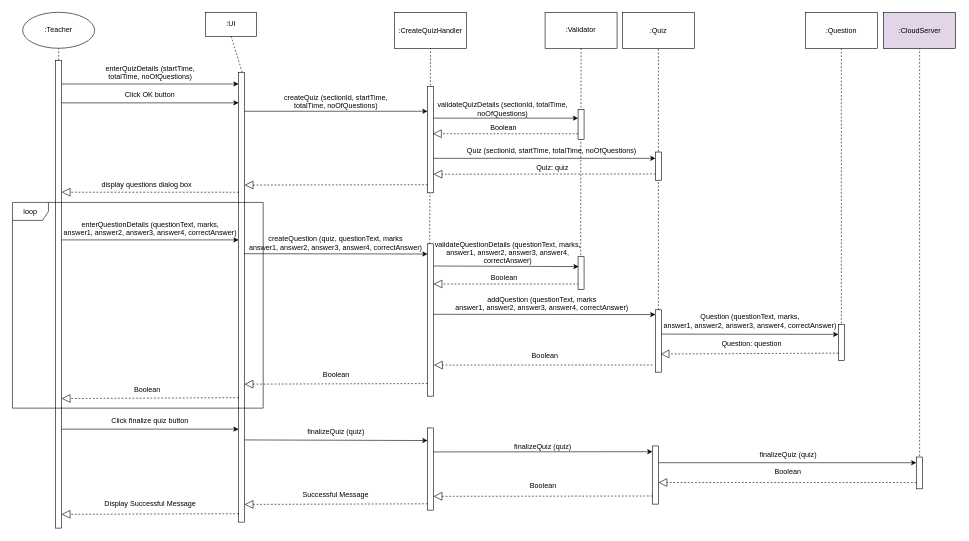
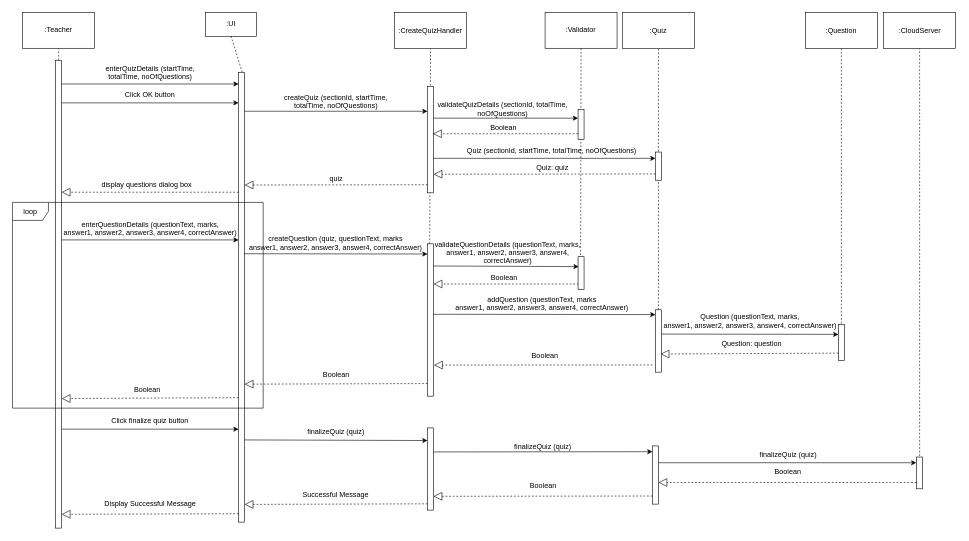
node ":Teacher": shape ellipse -> rectangle
node ":CloudServer": fillcolor #e1d5e7 -> #ffffff
node "quiz": added
